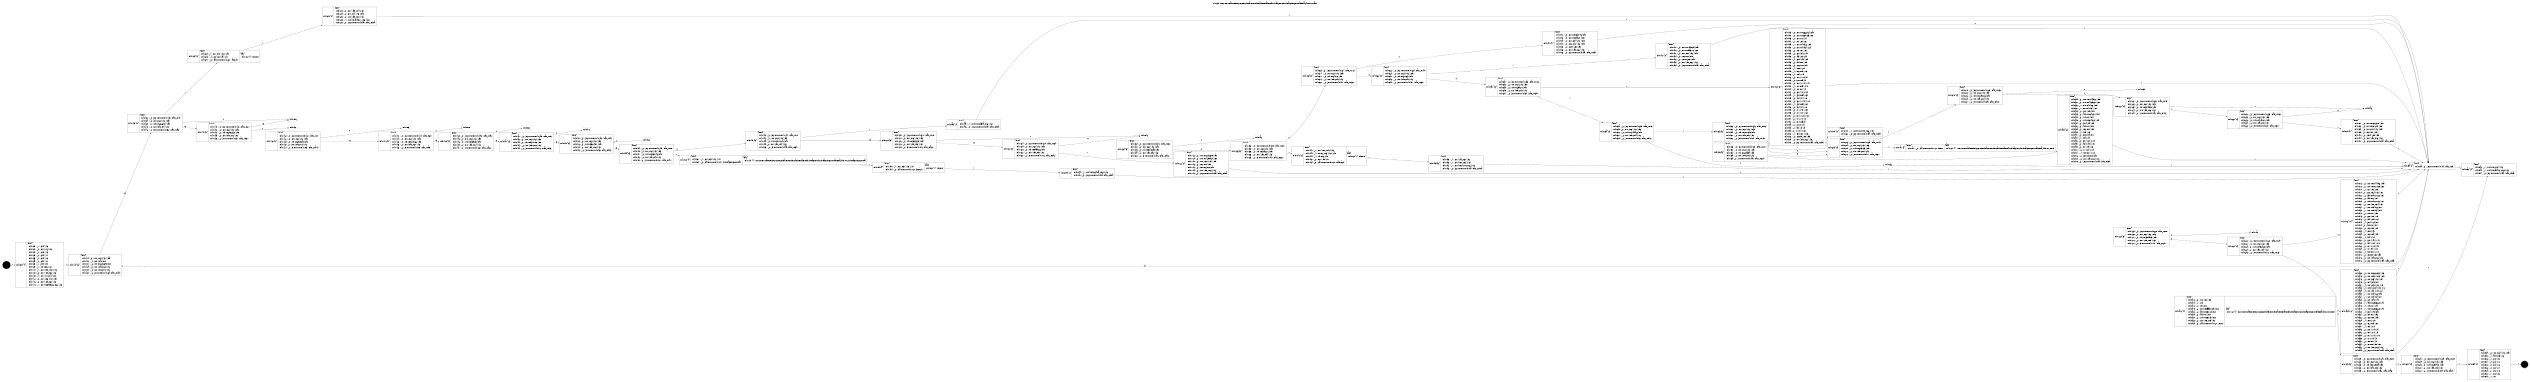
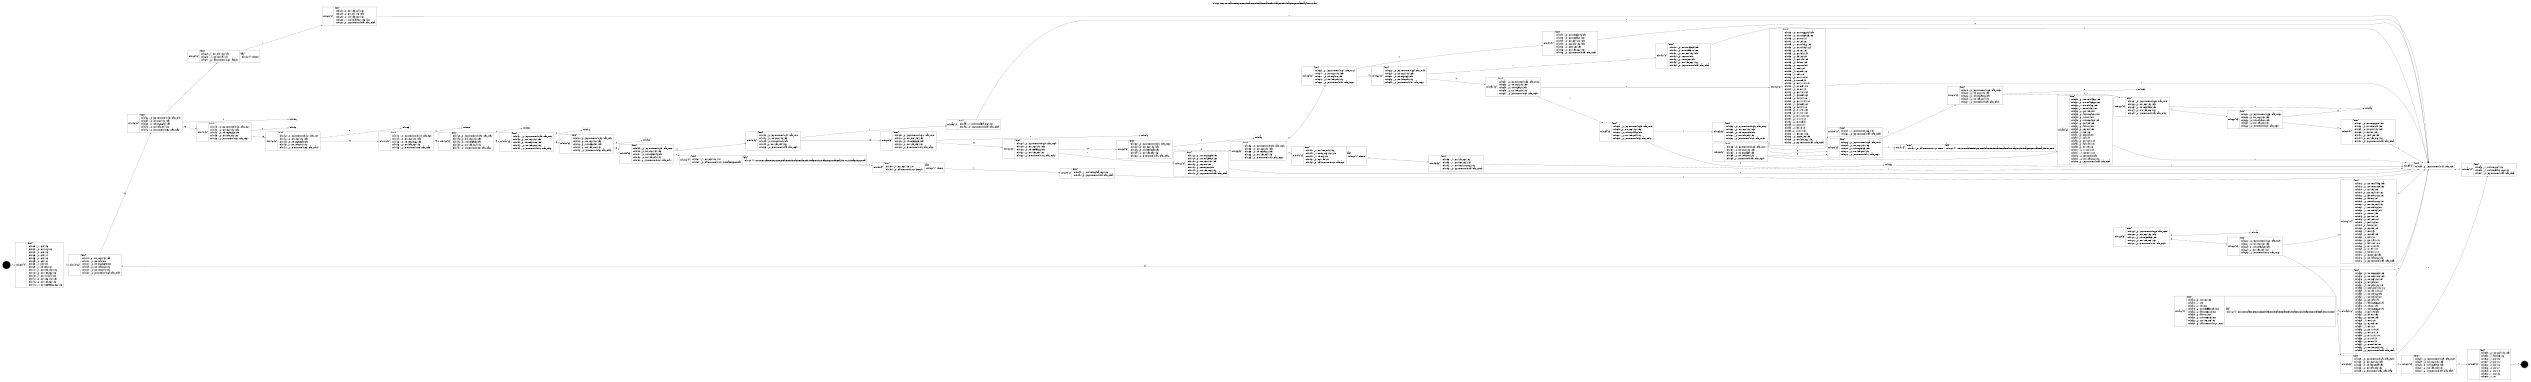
edge "0x40144c [22]" -> "0x401ee6": now "0x40144c [22]" -> "0x401462 [22]"
edge "0x401f85" -> "0x4014c0 [25]": reversed
edge "0x401524 [25]" -> "0x401e46": now "0x401524 [25]" -> "0x40153d [25]"
edge "0x401fda [5]" -> "0x401ea6 [19]": reversed
